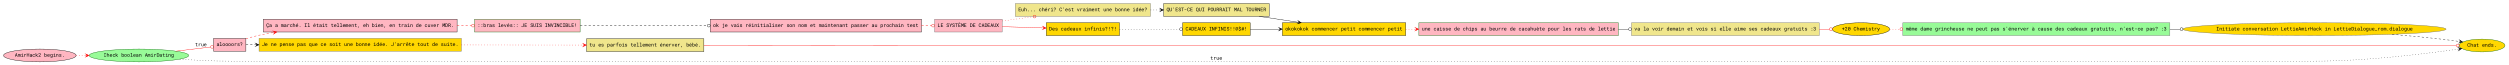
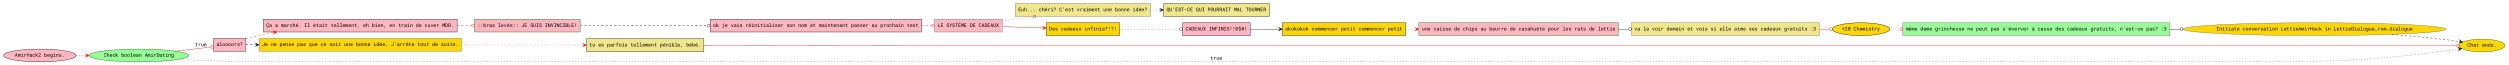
edge "QU'EST-CE QUI POURRAIT MAL TOURNER" -> "okokokok commencer petit commencer petit": removed
node "CADEAUX INFINIS!!@$#!": fillcolor gold -> lightpink
node "tu es parfois tellement énerver, bébé.": label "tu es parfois tellement énerver, bébé." -> "tu es parfois tellement pénible, bébé."
